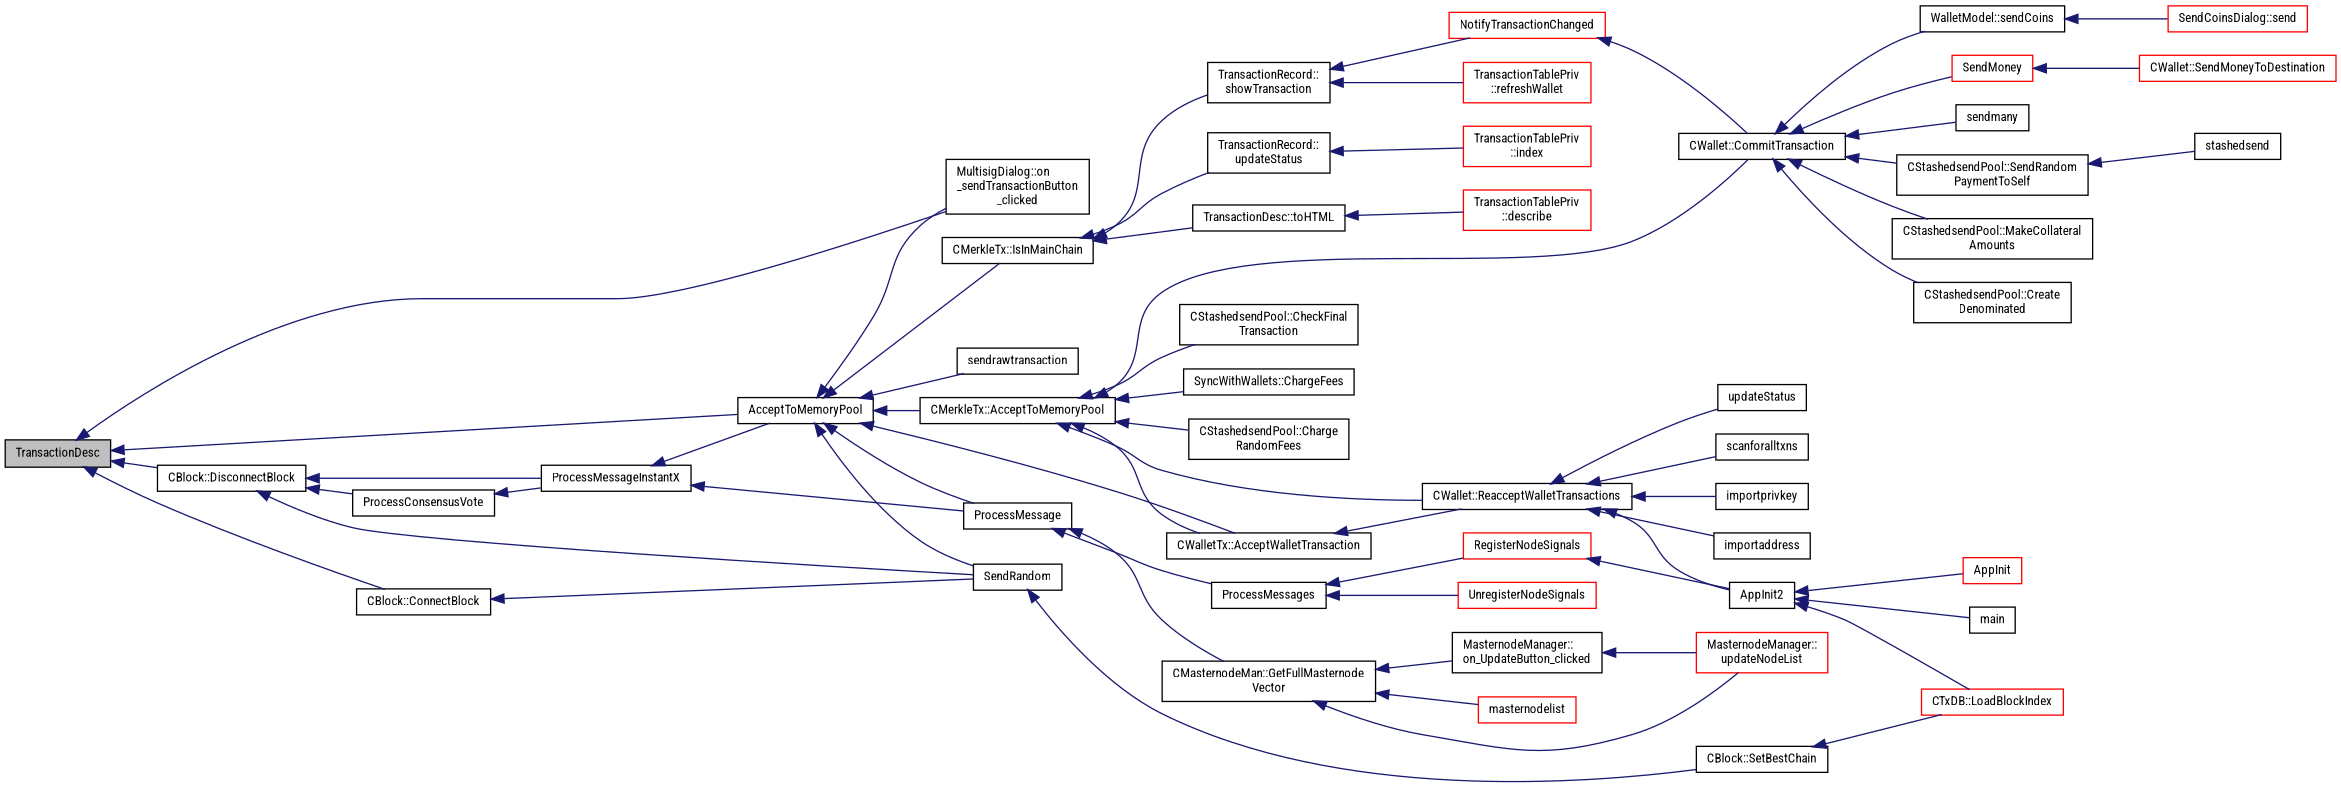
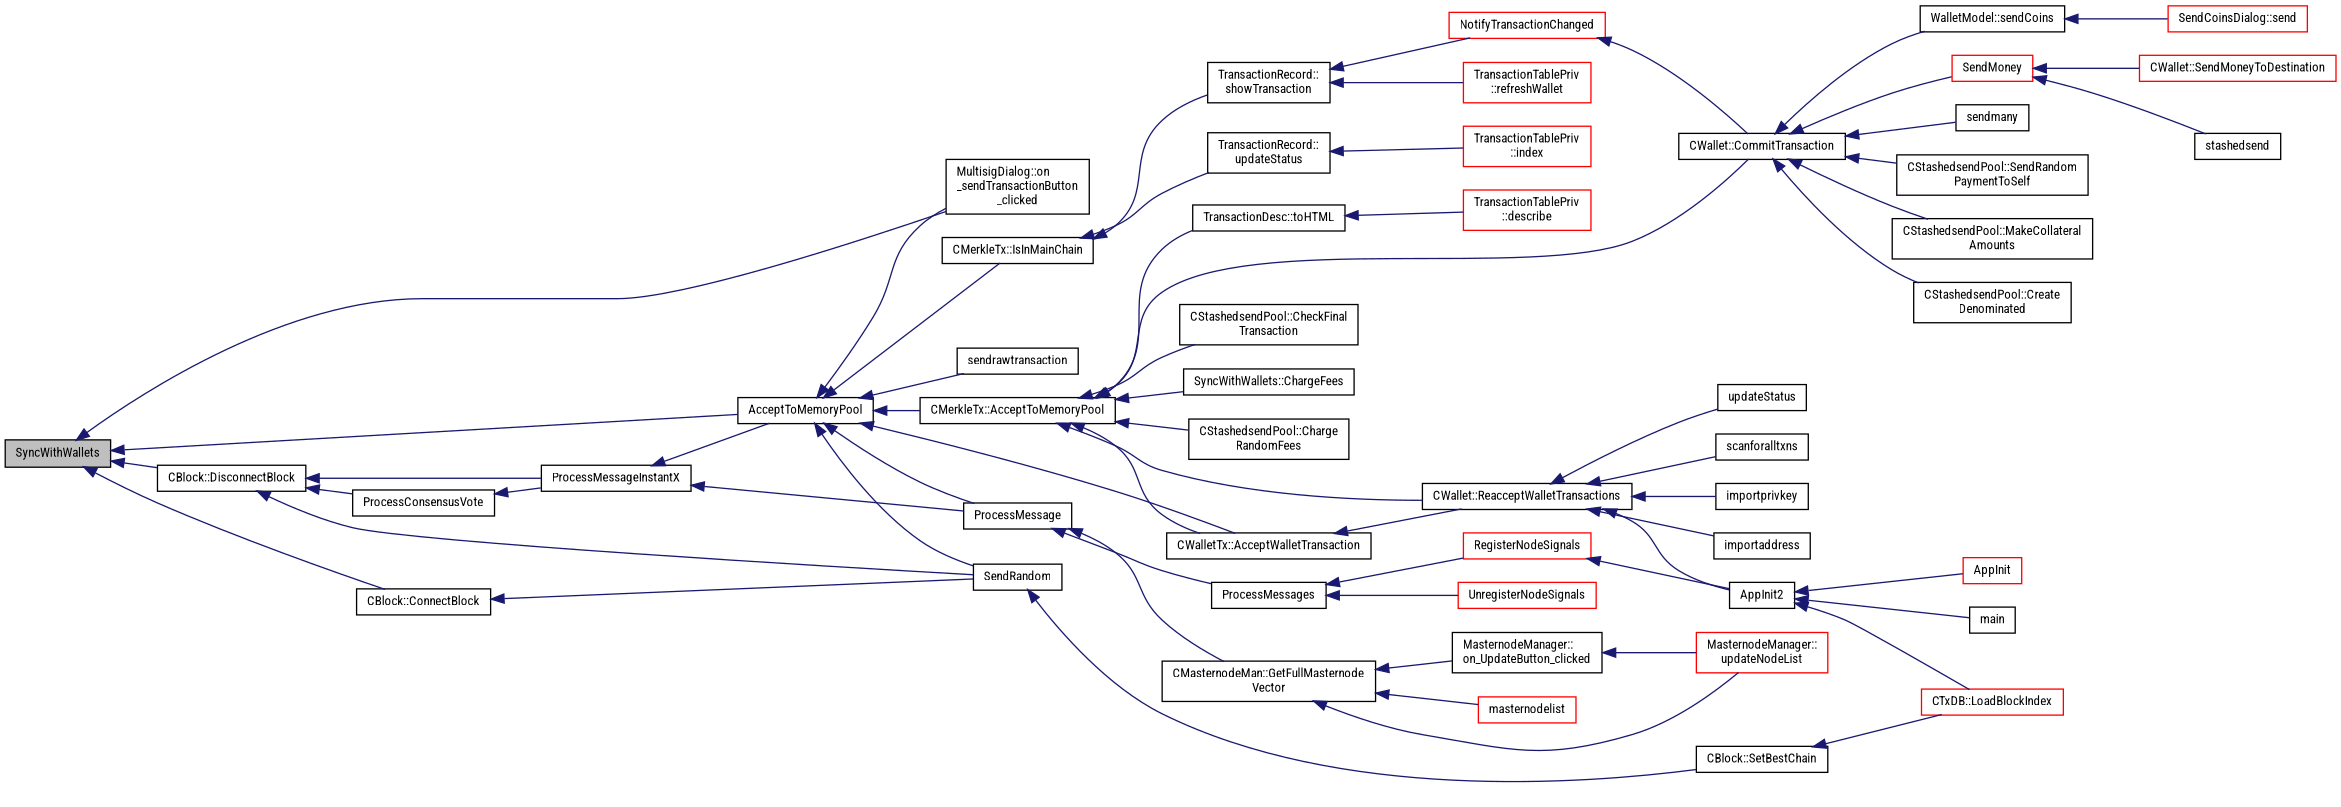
edge "stashedsend" -> "CStashedsendPool::SendRandom PaymentToSelf": now "stashedsend" -> "SendMoney"
edge "TransactionDesc::toHTML" -> "CMerkleTx::IsInMainChain": now "TransactionDesc::toHTML" -> "CMerkleTx::AcceptToMemoryPool"
node "TransactionDesc": label "TransactionDesc" -> "SyncWithWallets"
